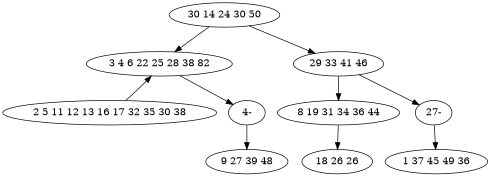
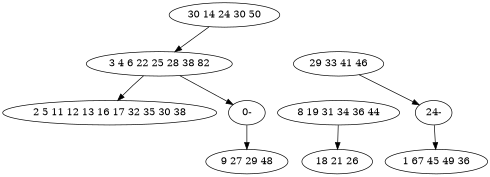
edge "30 14 24 30 50" -> "29 33 41 46": removed
edge "29 33 41 46" -> "8 19 31 34 36 44": removed
edge "2 5 11 12 13 16 17 32 35 30 38" -> "3 4 6 22 25 28 38 82": reversed
node "4-": label "4-" -> "0-"
node "27-": label "27-" -> "24-"
node "9 27 39 48": label "9 27 39 48" -> "9 27 29 48"
node "18 26 26": label "18 26 26" -> "18 21 26"
node "1 37 45 49 36": label "1 37 45 49 36" -> "1 67 45 49 36"
